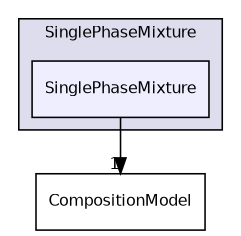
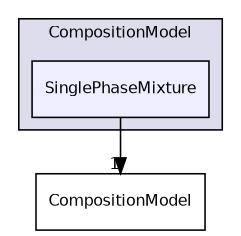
cluster "SinglePhaseMixture": label "SinglePhaseMixture" -> "CompositionModel"
